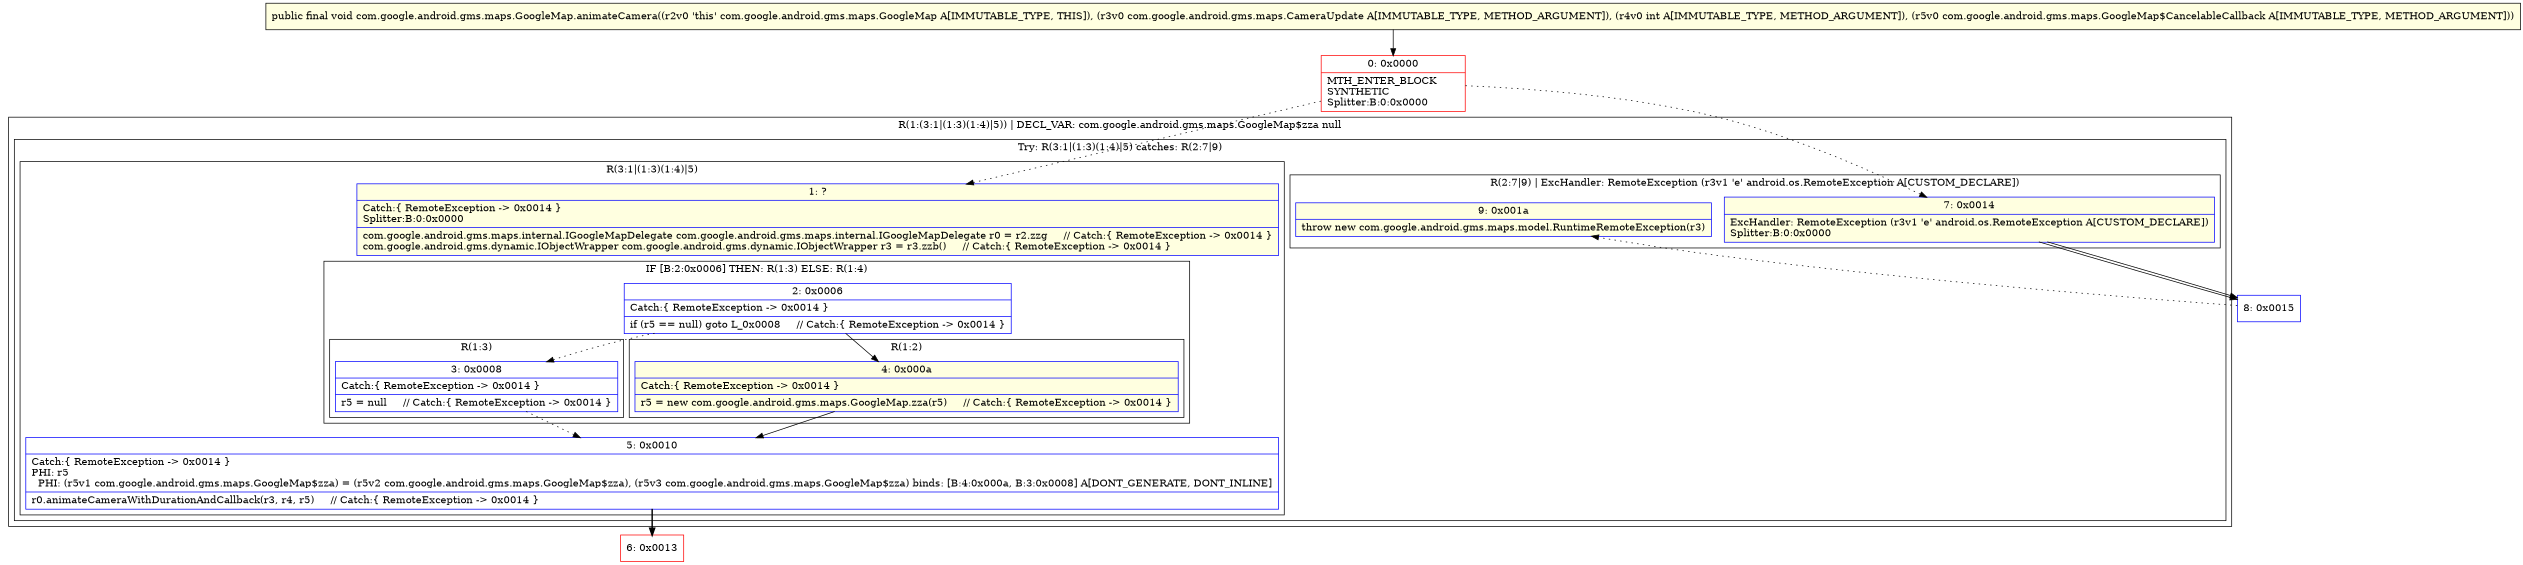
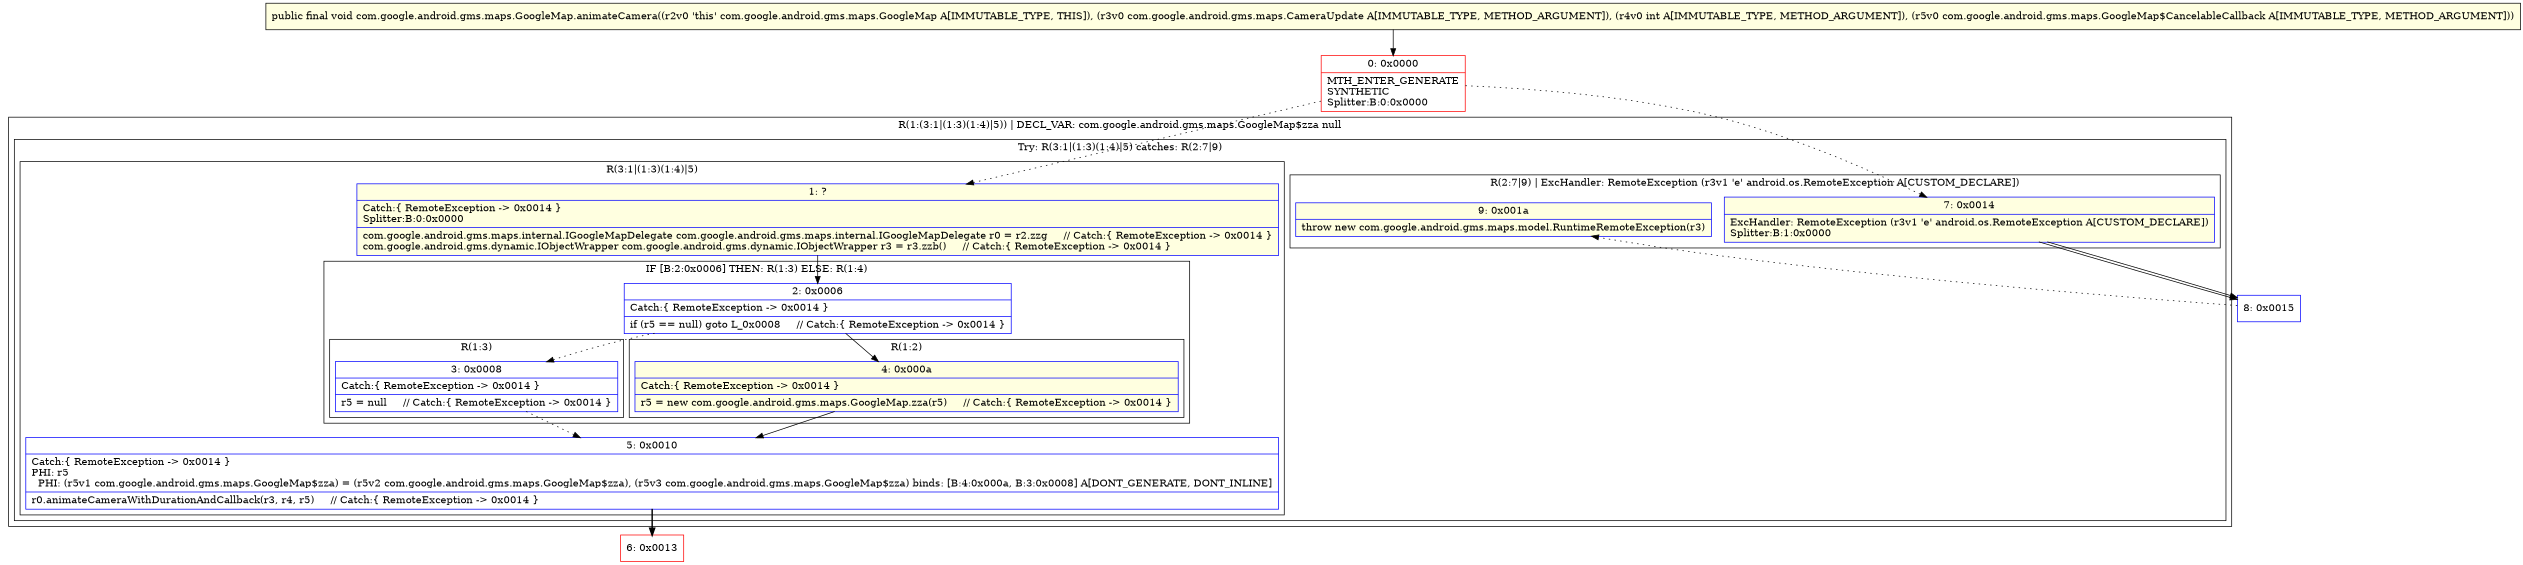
node "0: 0x0000": text "MTH_ENTER_BLOCK" -> "MTH_ENTER_GENERATE"
node "7: 0x0014": text "Splitter:B:0:0x0000" -> "Splitter:B:1:0x0000"
edge "1: ?" -> "2: 0x0006": added
